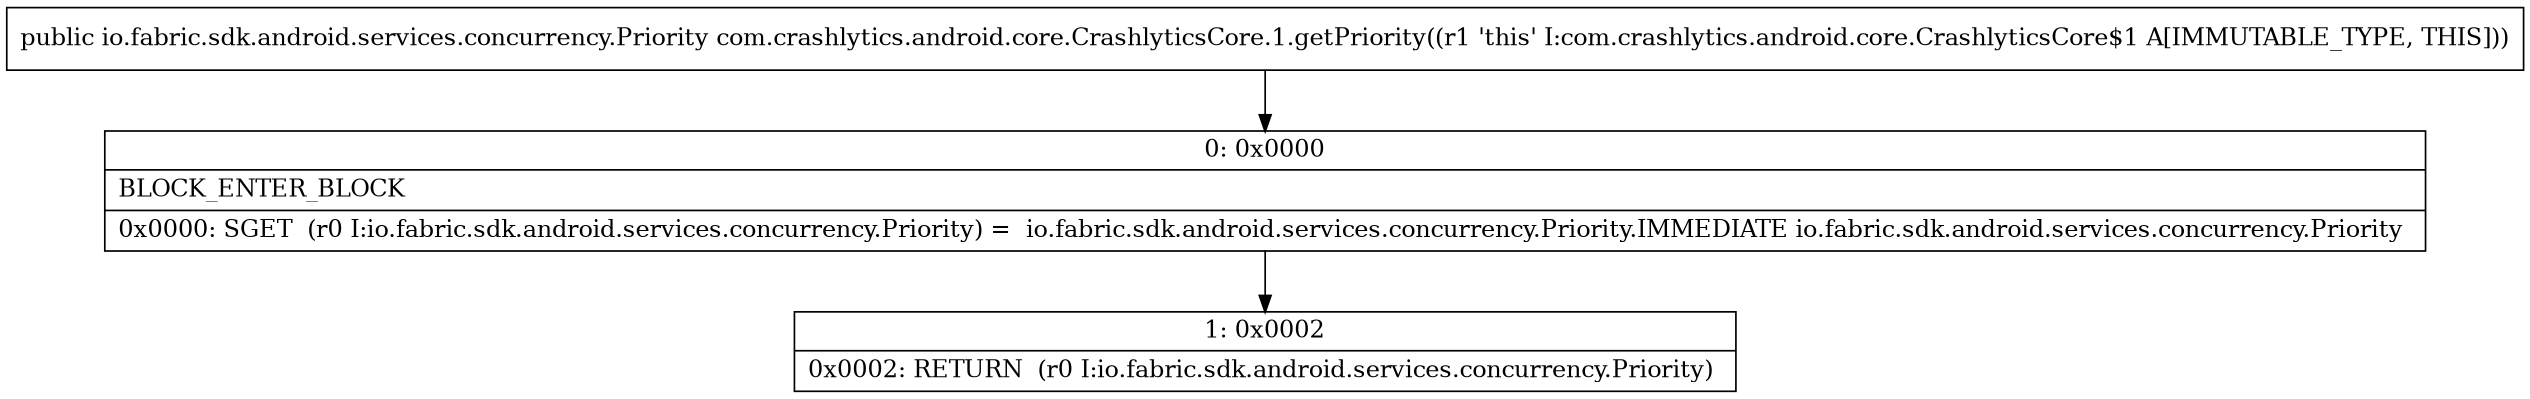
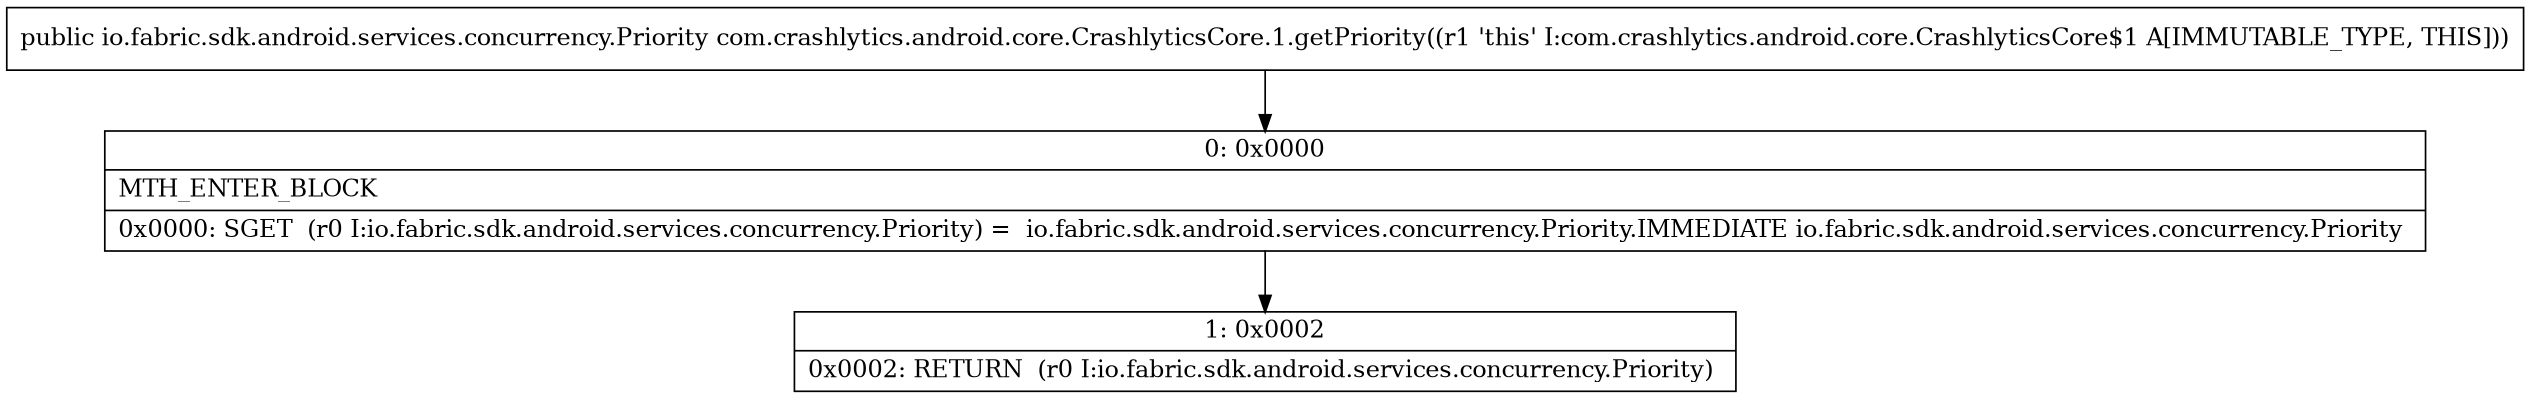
node "0: 0x0000": text "BLOCK_ENTER_BLOCK" -> "MTH_ENTER_BLOCK"
